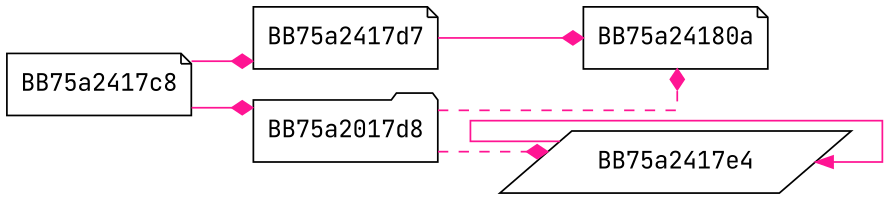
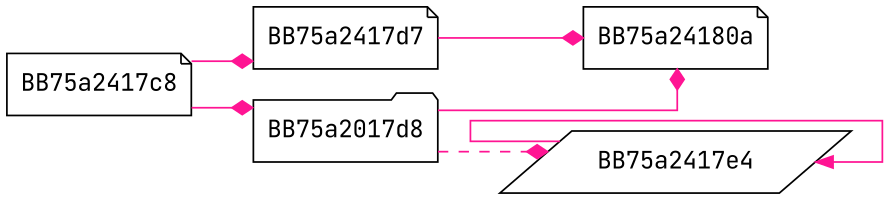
edge "BB75a2017d8" -> "BB75a24180a": style dashed -> solid
